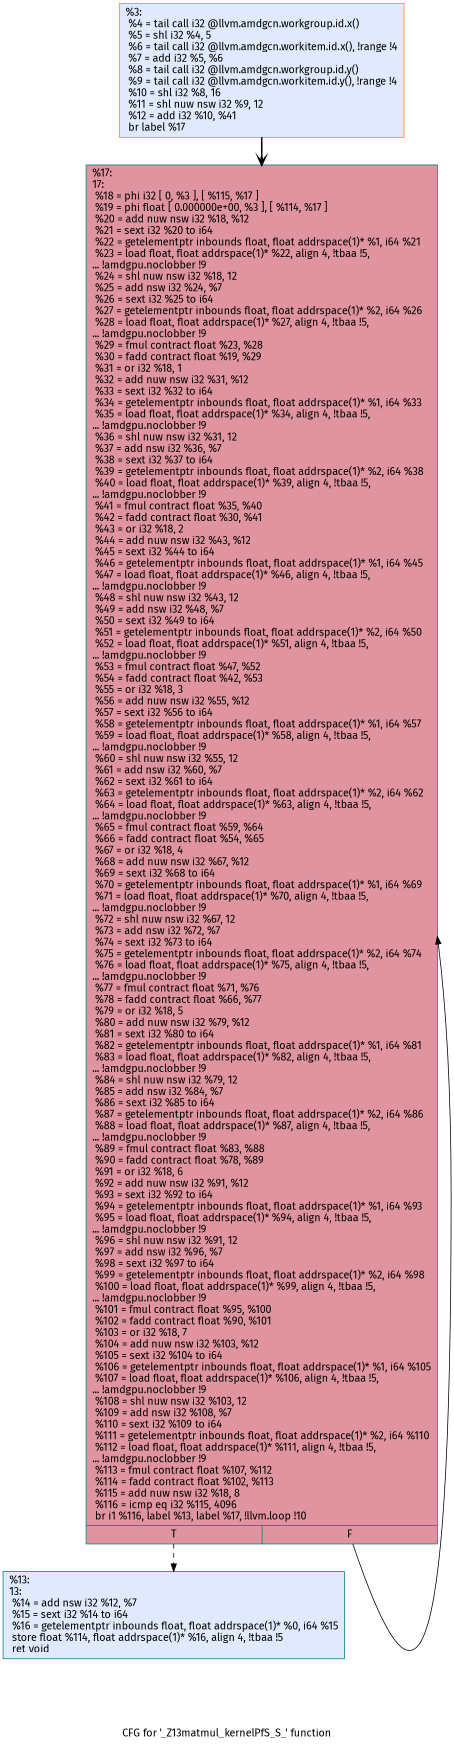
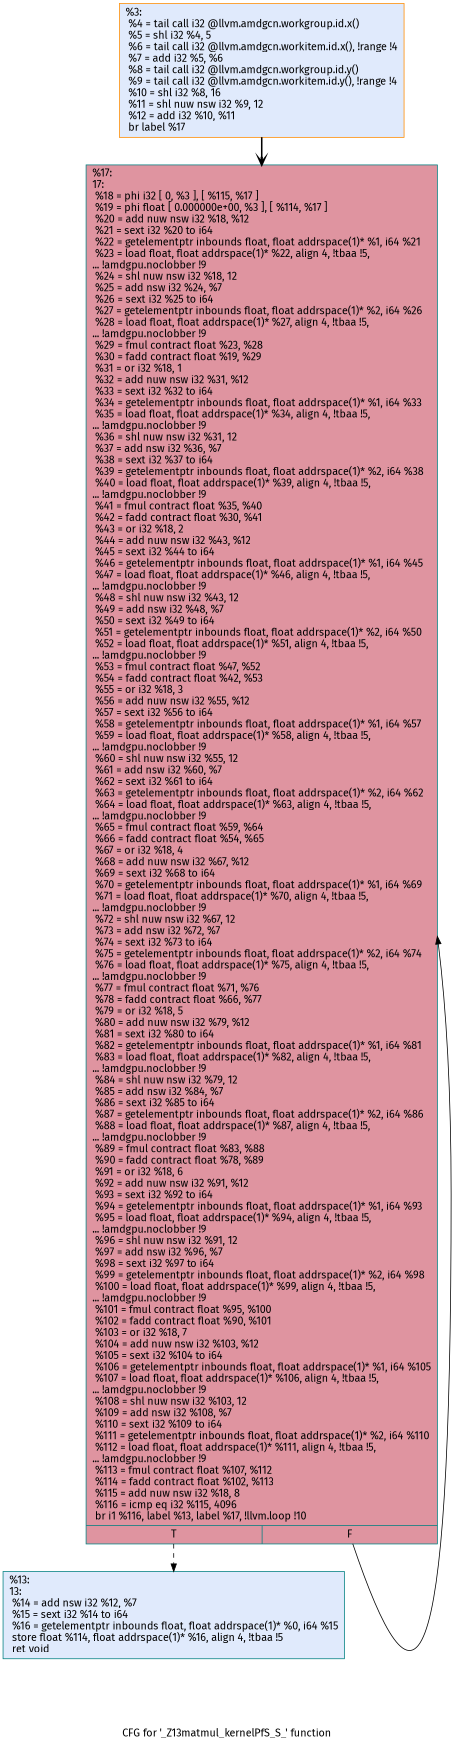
node "%3:": text "%12 = add i32 %10, %41" -> "%12 = add i32 %10, %11"
